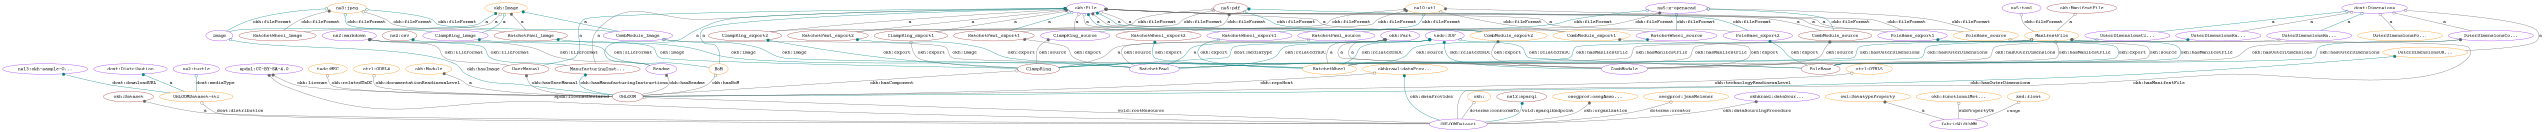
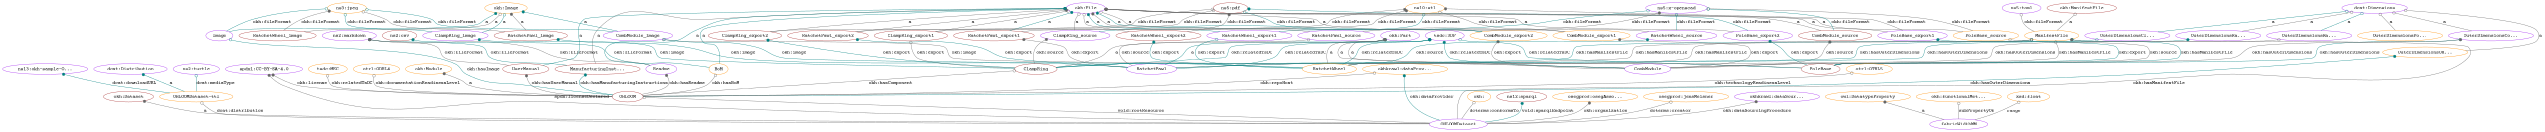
edge "RatchetPawl_export1" -> "okh:File": arrowhead odot -> dot
edge "ClampRing" -> "tsdc:3DP": label "dcat:mediaType" -> "okh:relatedTsDC"
